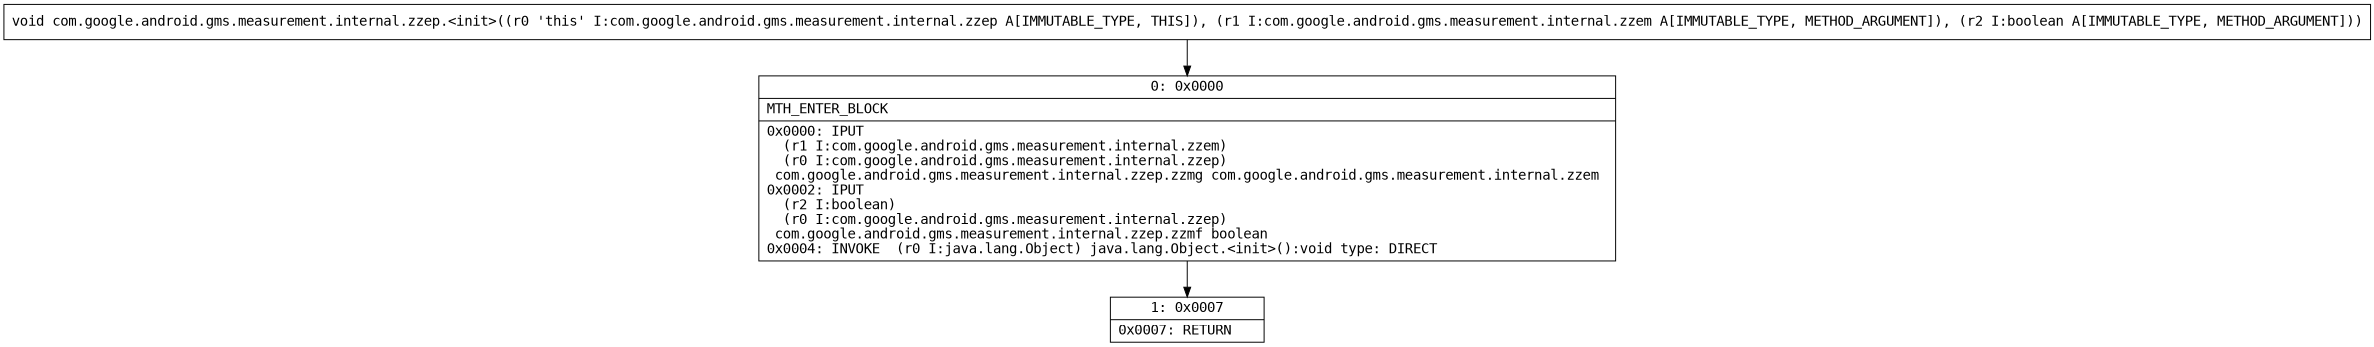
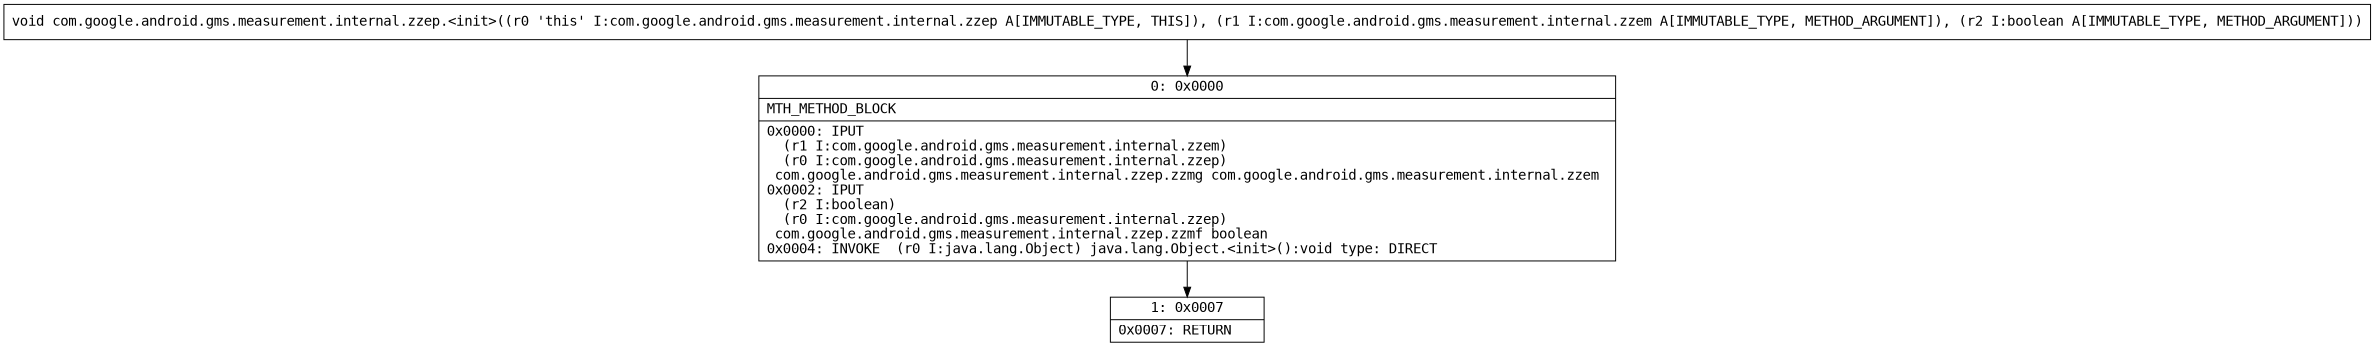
node "0: 0x0000": text "MTH_ENTER_BLOCK" -> "MTH_METHOD_BLOCK"
